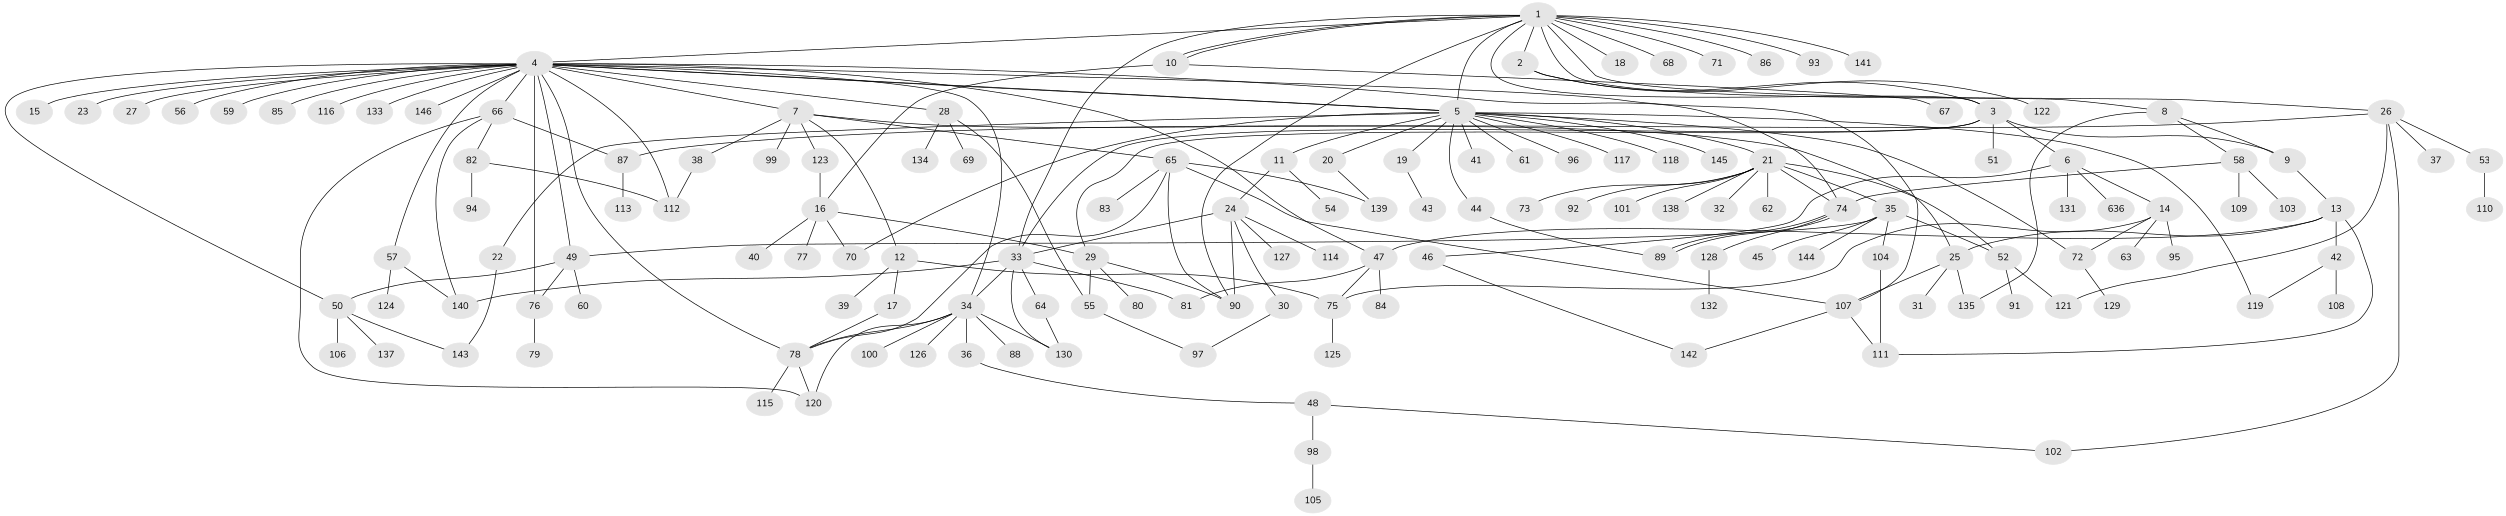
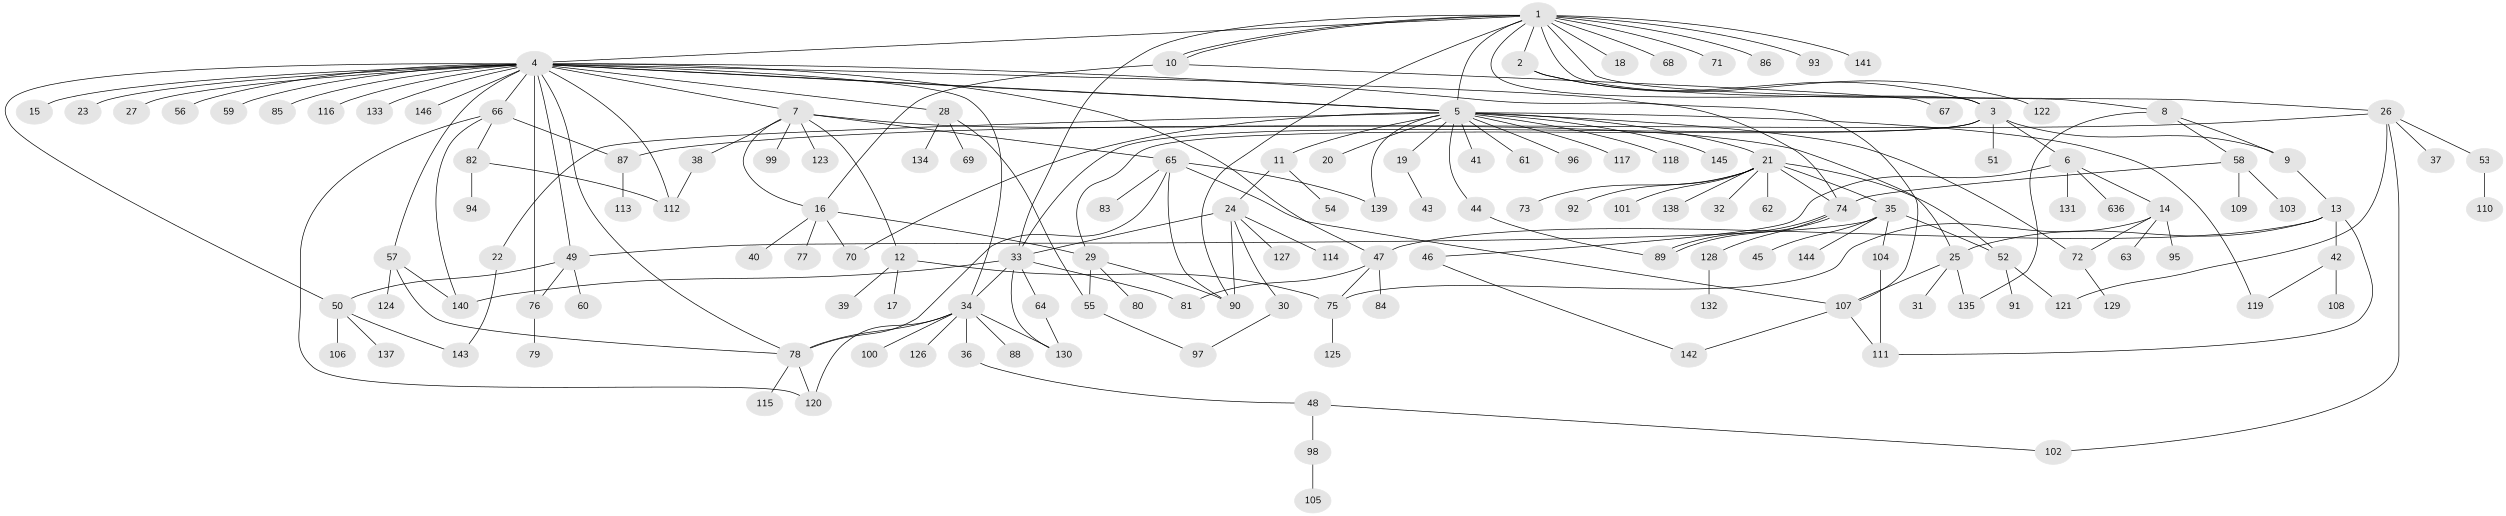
edge "123" -- "16": now "7" -- "16"
edge "20" -- "139": now "5" -- "139"
edge "17" -- "78": now "57" -- "78"
